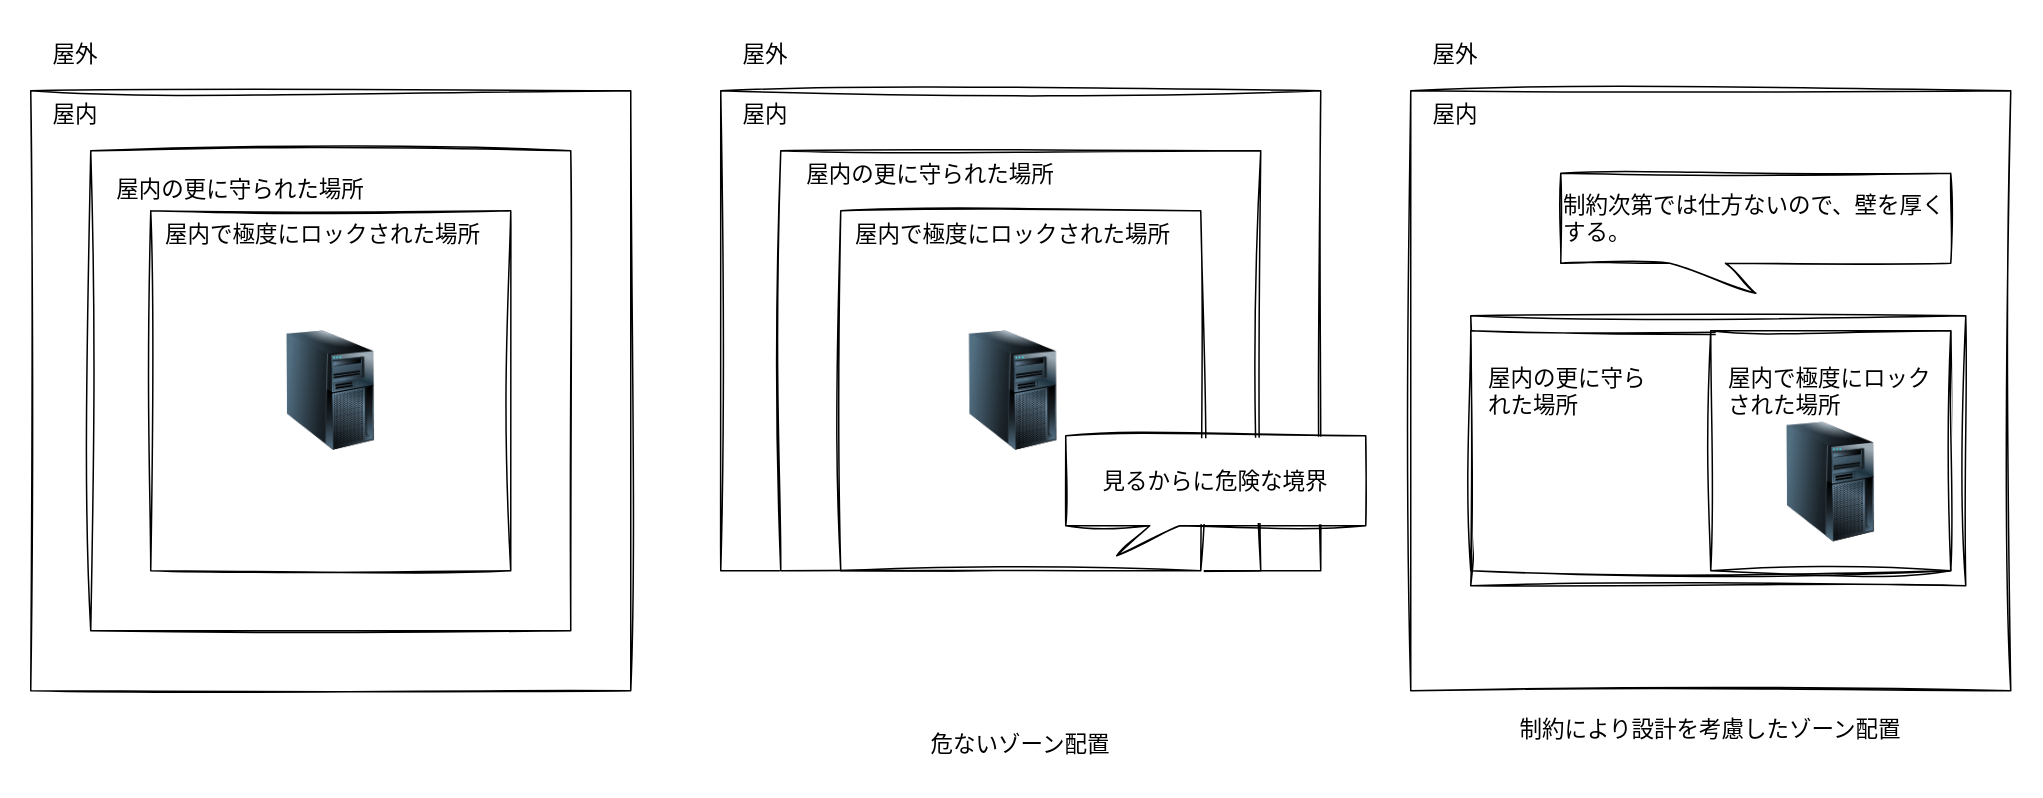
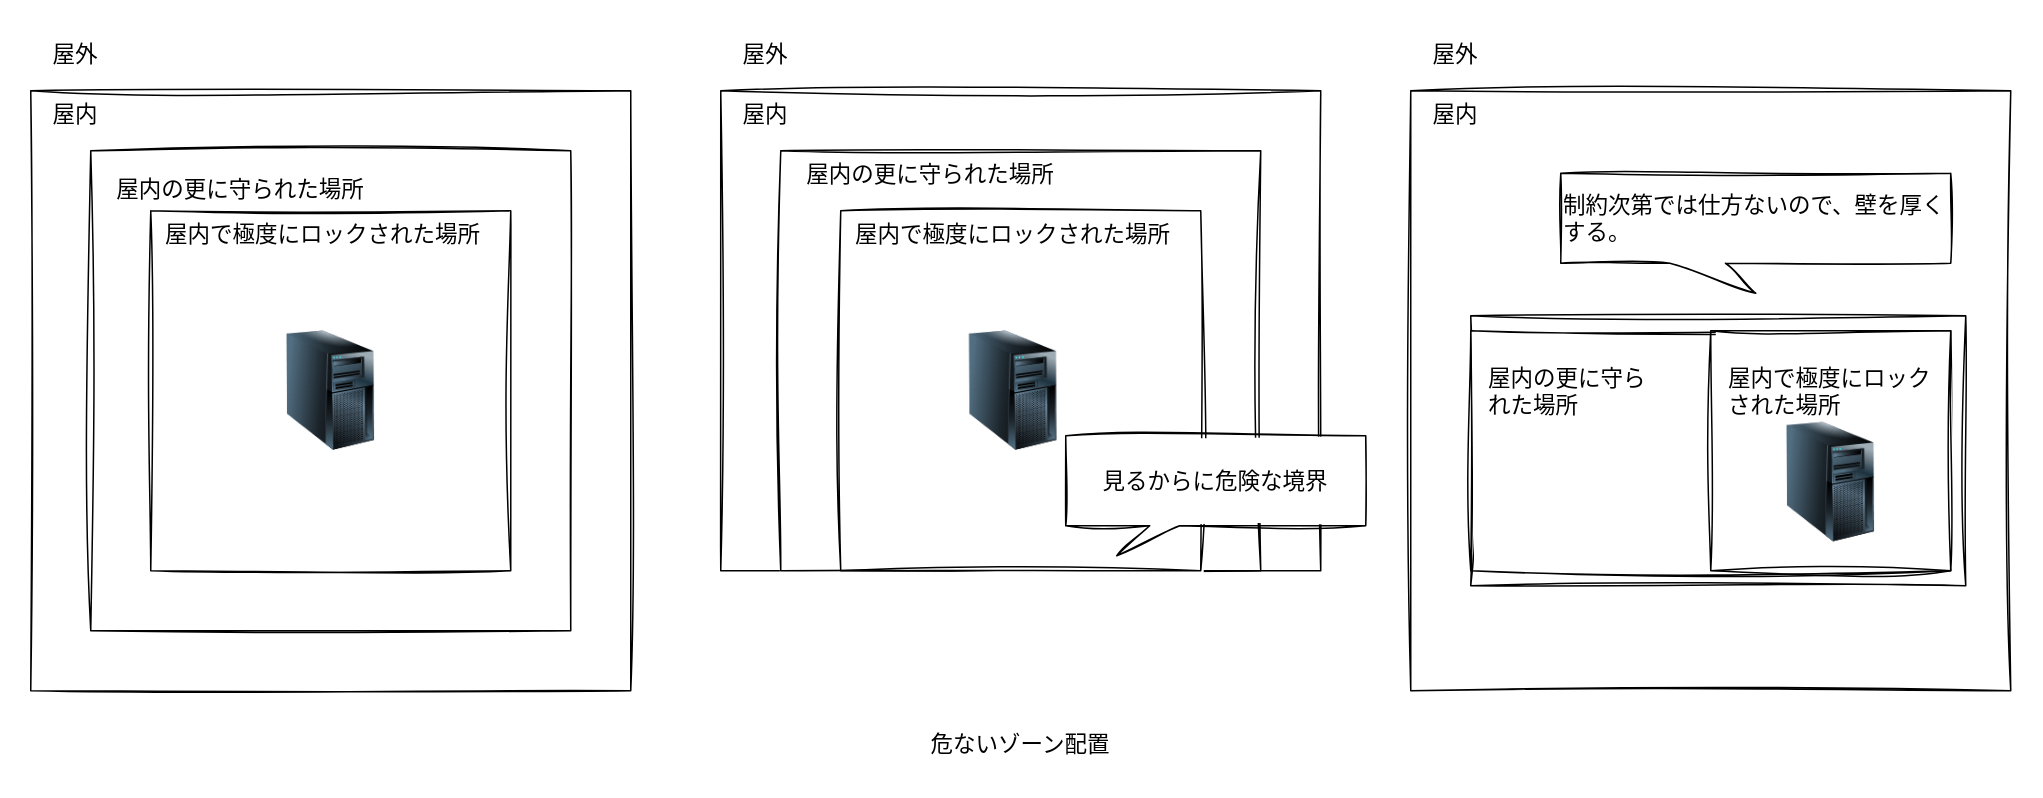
node "制約により設計を考慮したゾーン配置": removed
